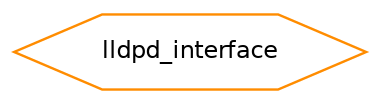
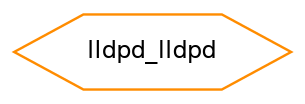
node "lldpd_interface": label "lldpd_interface" -> "lldpd_lldpd"
